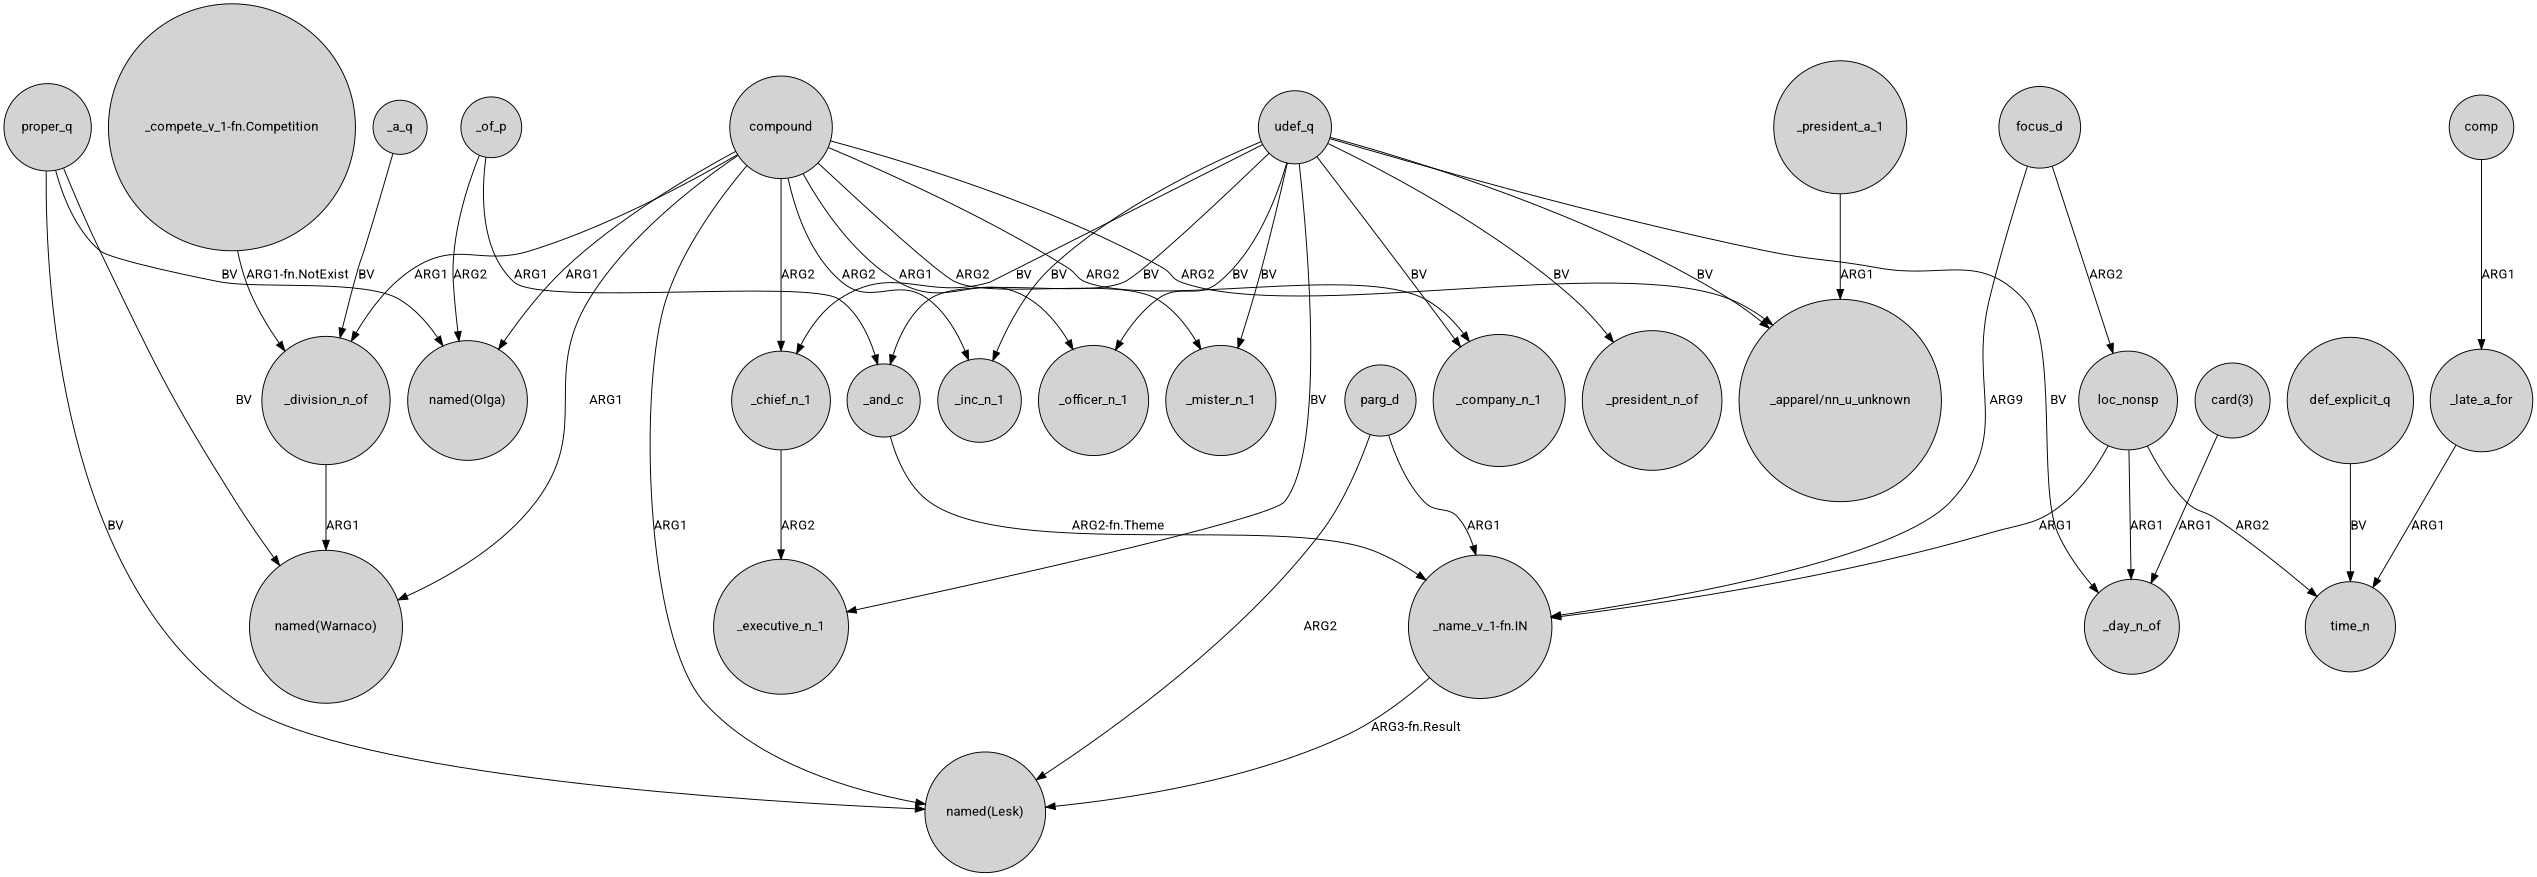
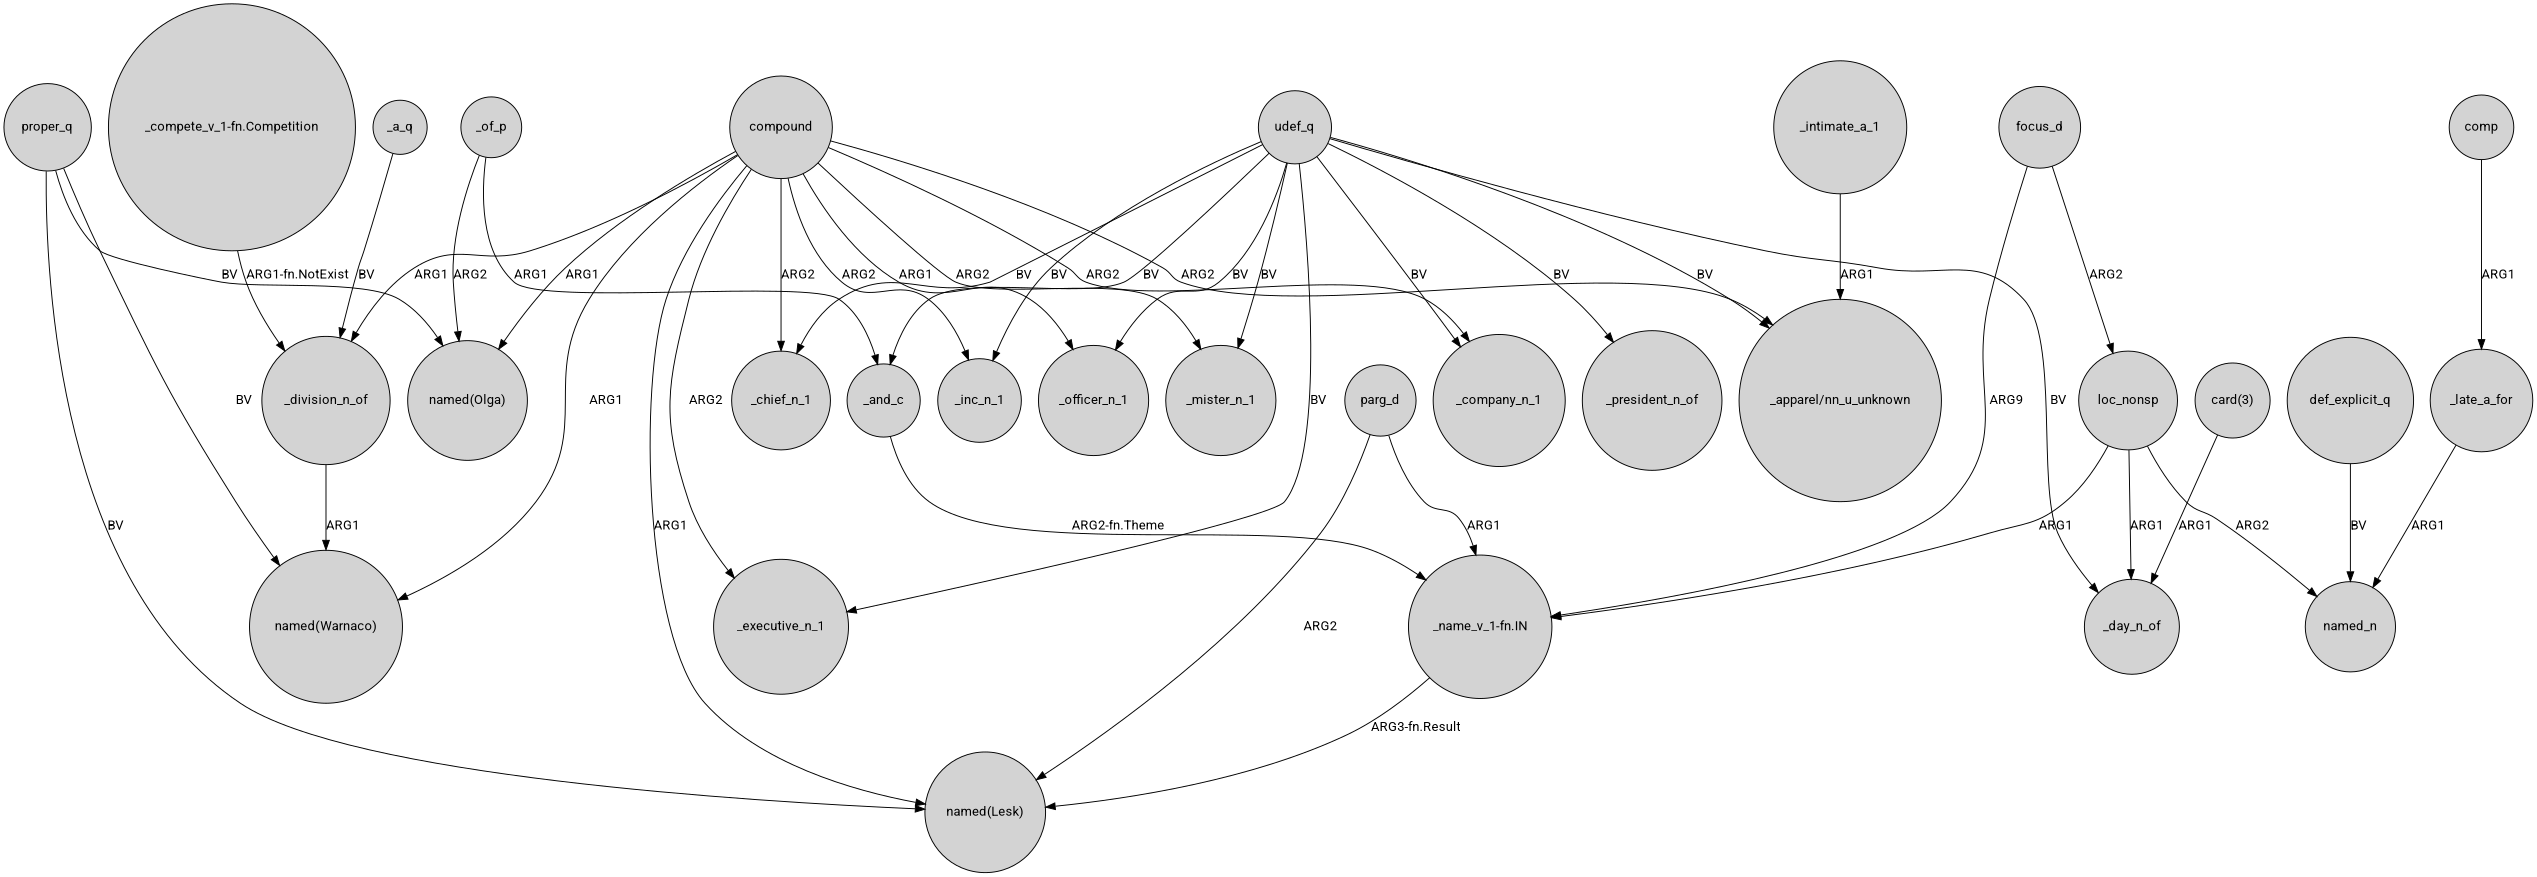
node "_president_a_1": label "_president_a_1" -> "_intimate_a_1"
edge "_chief_n_1" -> "_executive_n_1": now "compound" -> "_executive_n_1"
node "time_n": label "time_n" -> "named_n"
